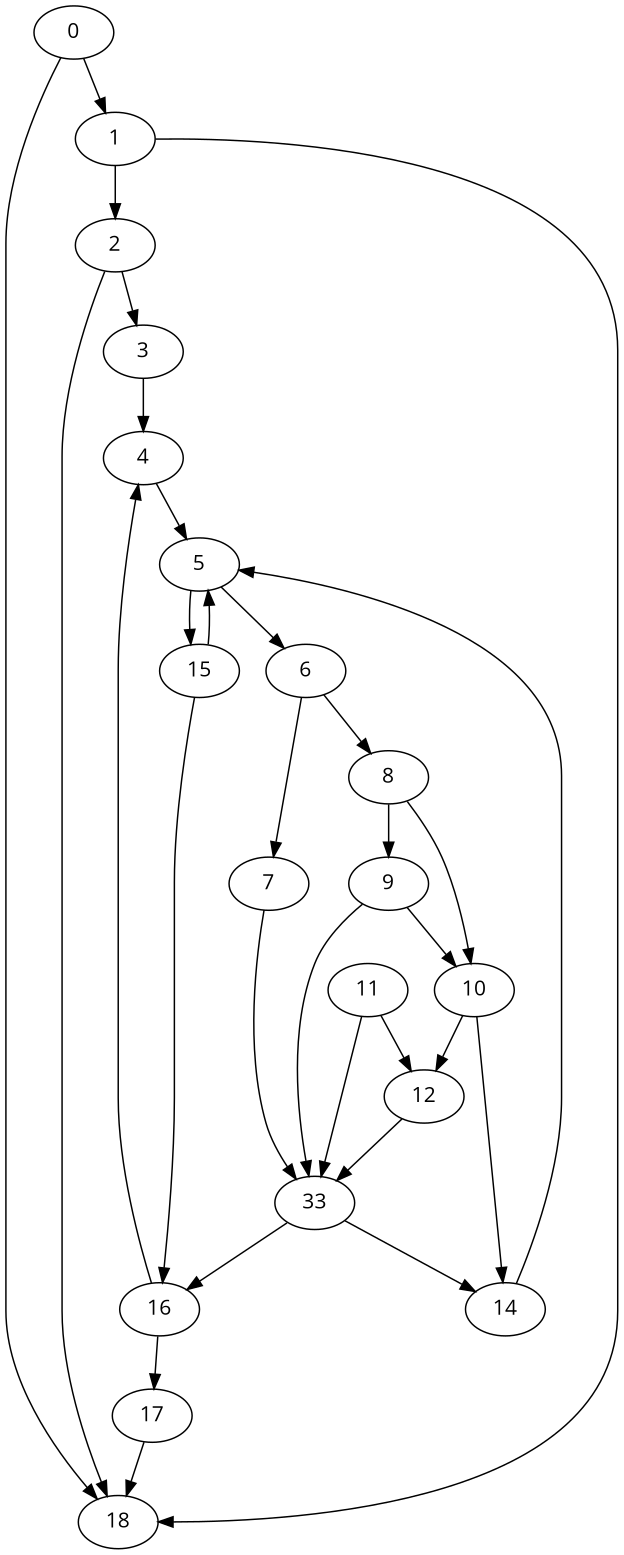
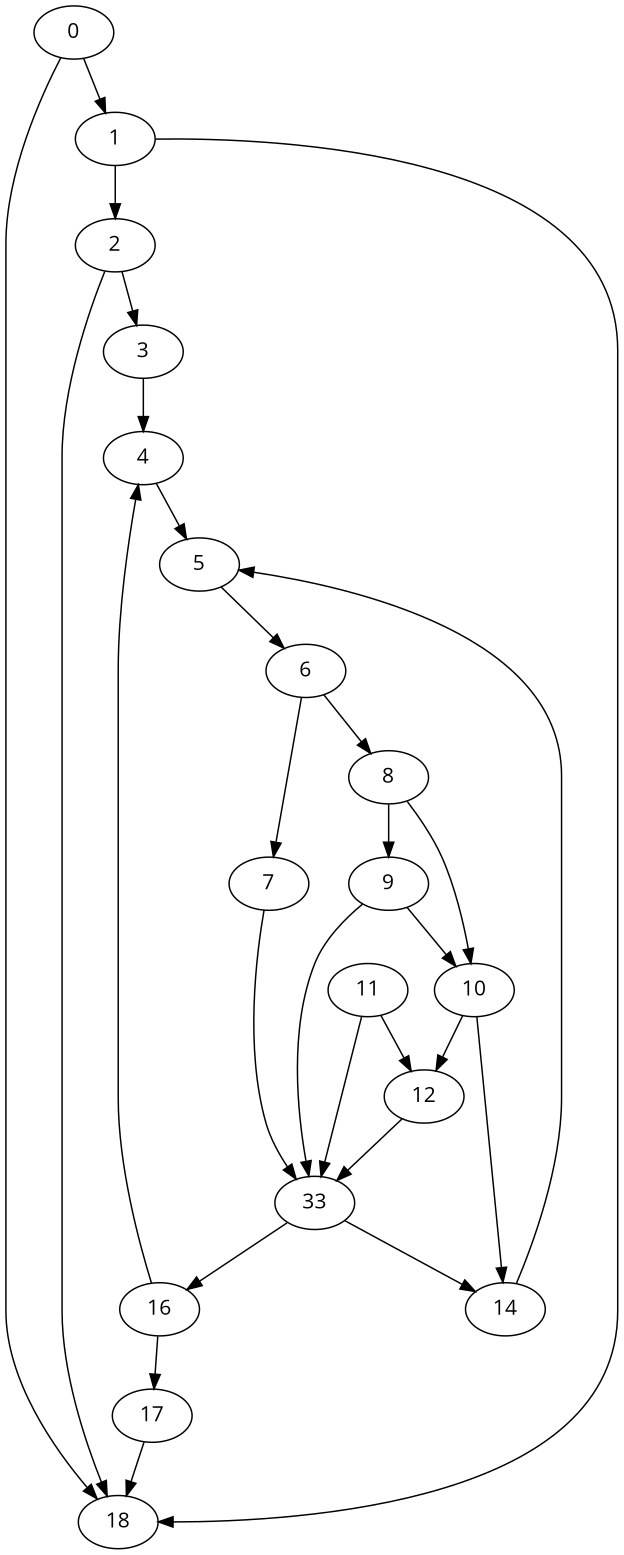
node "15": removed
